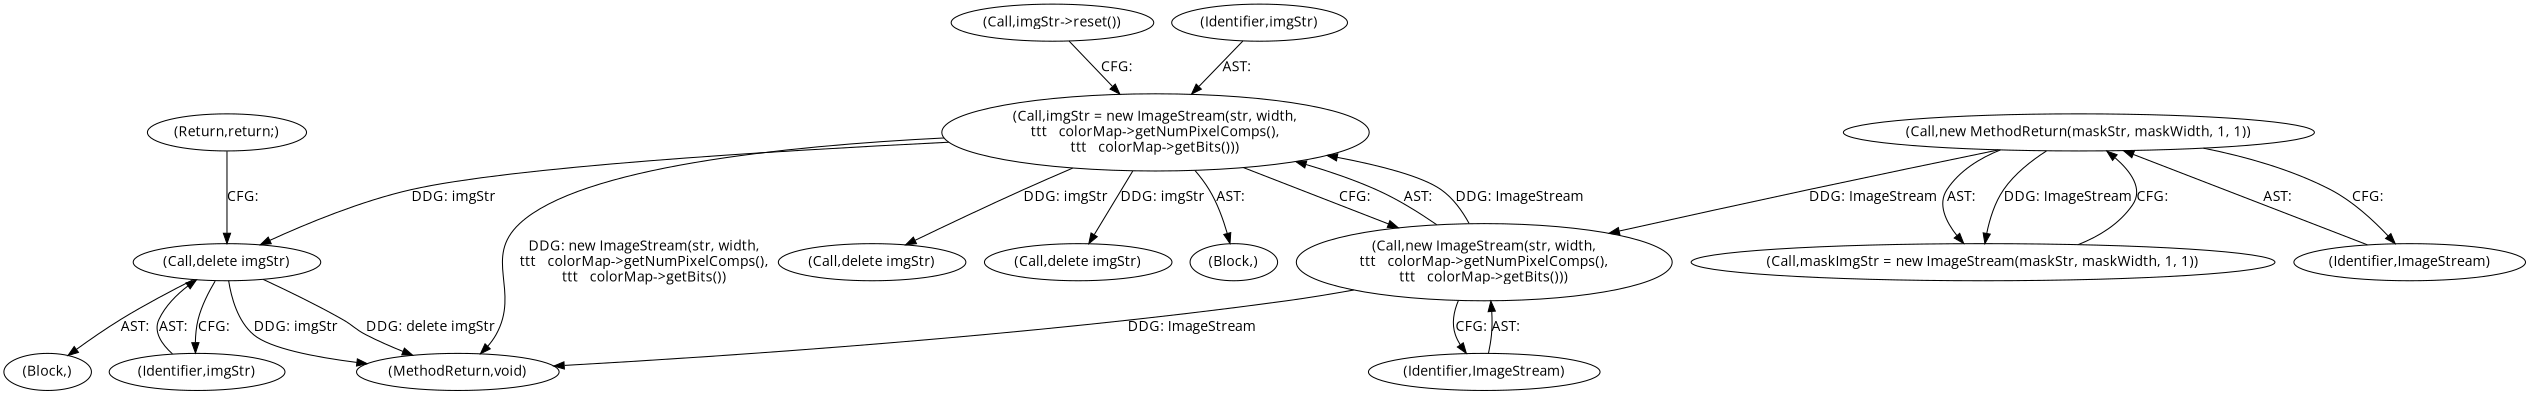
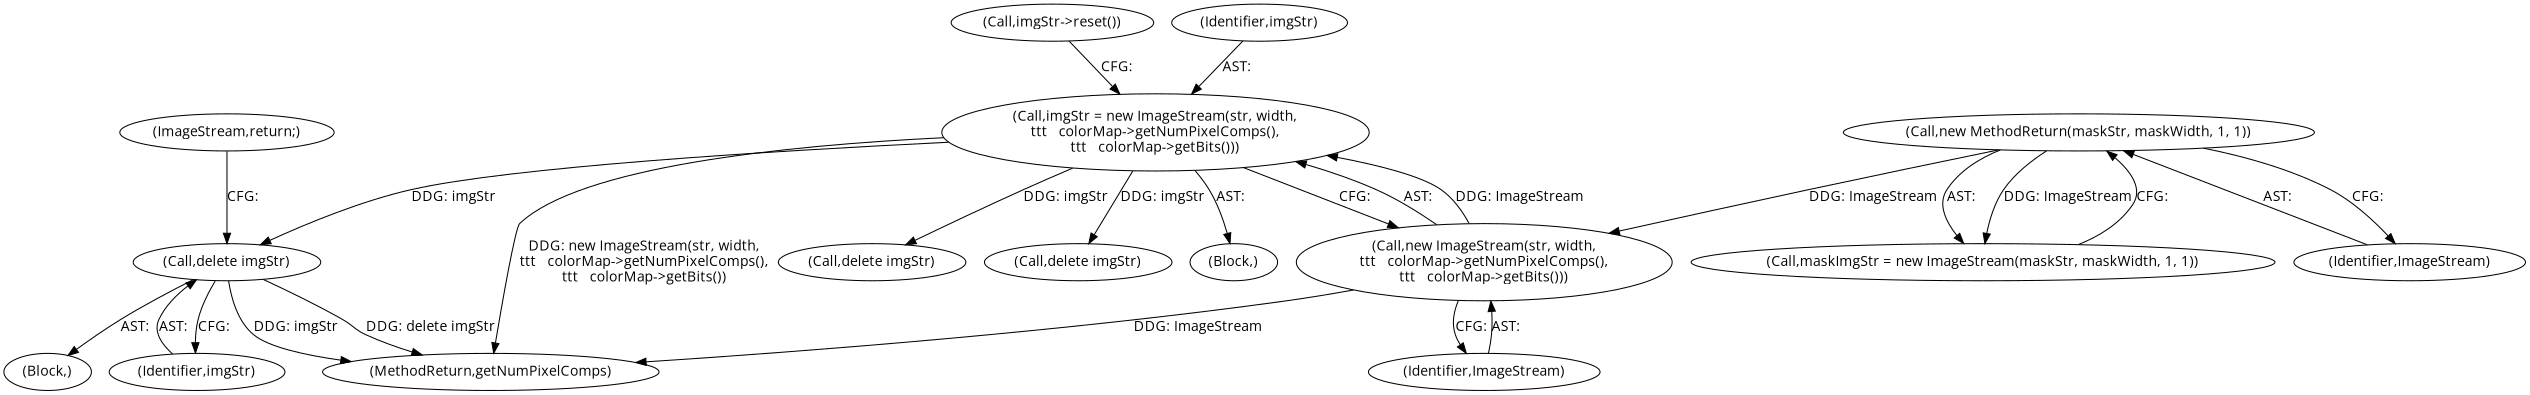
node "(Return,return;)": label "(Return,return;)" -> "(ImageStream,return;)"
node "(MethodReturn,void)": label "(MethodReturn,void)" -> "(MethodReturn,getNumPixelComps)"
